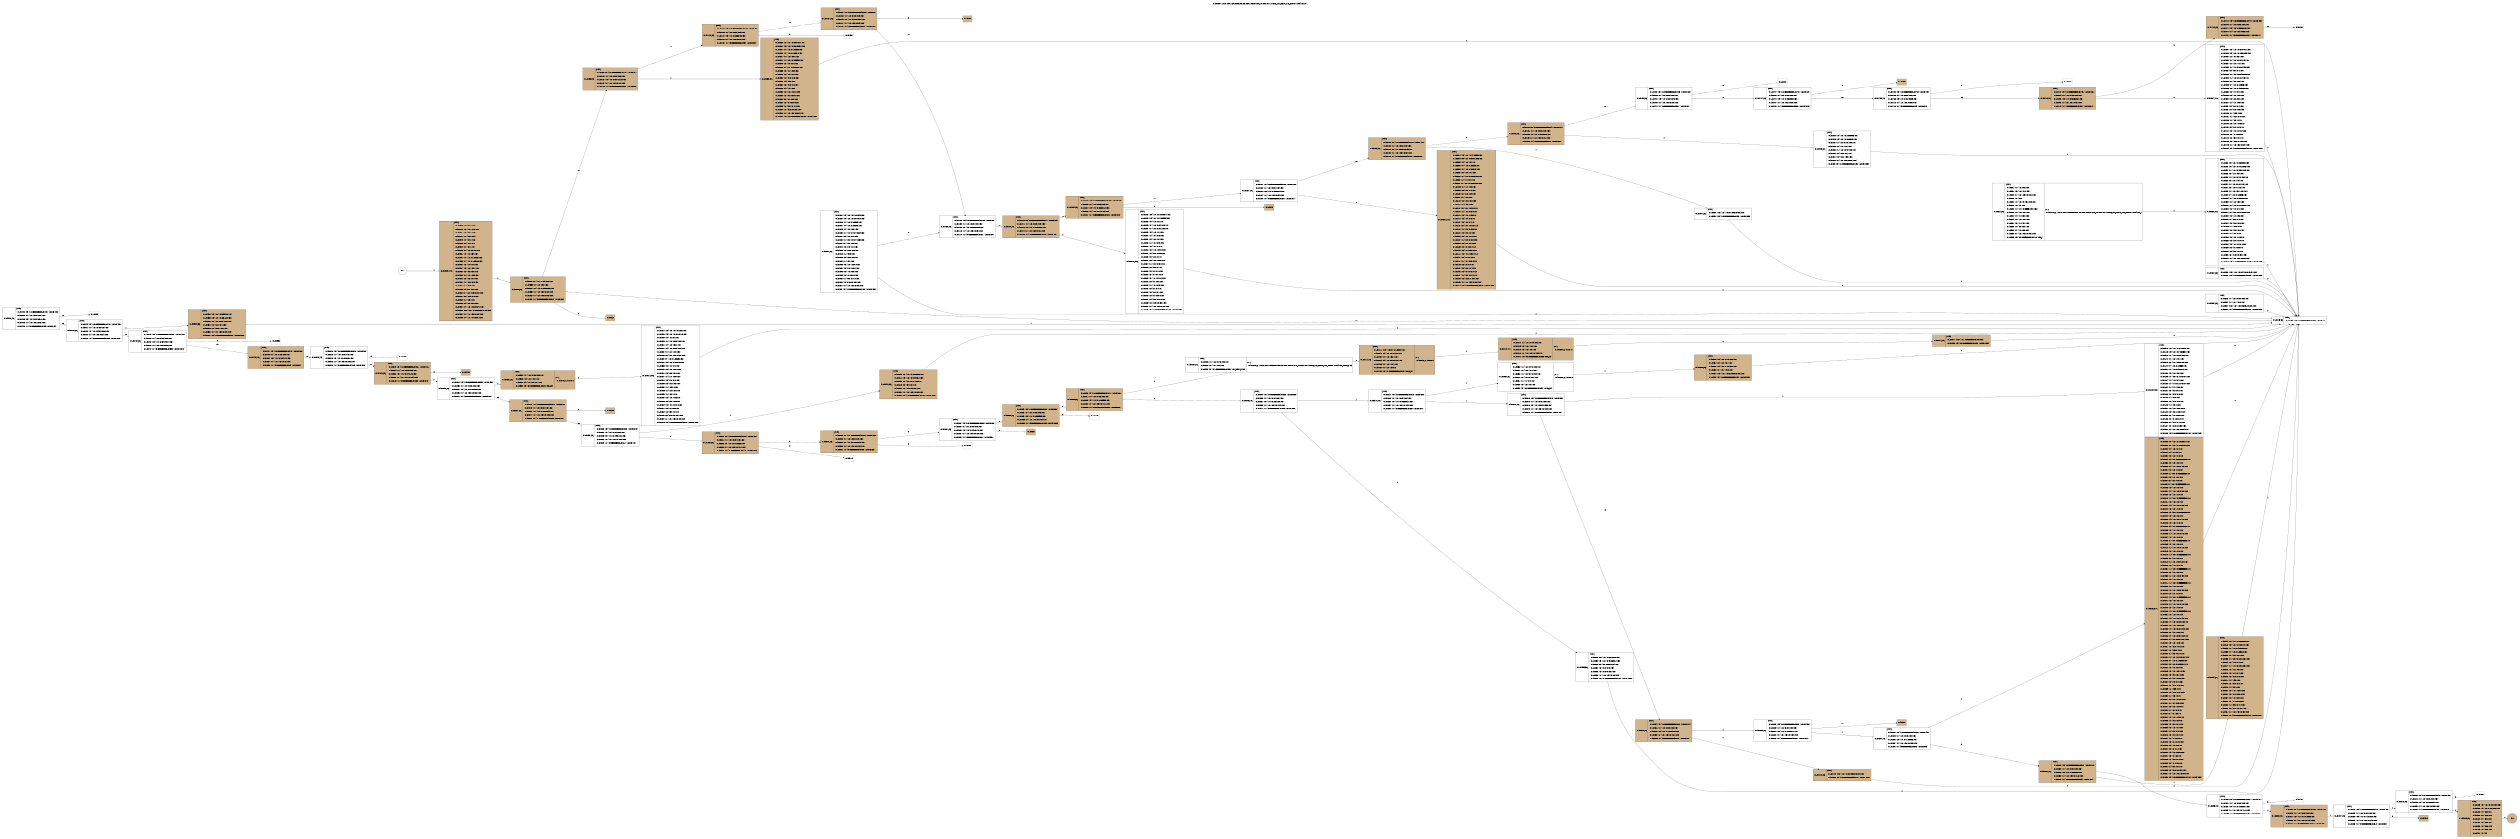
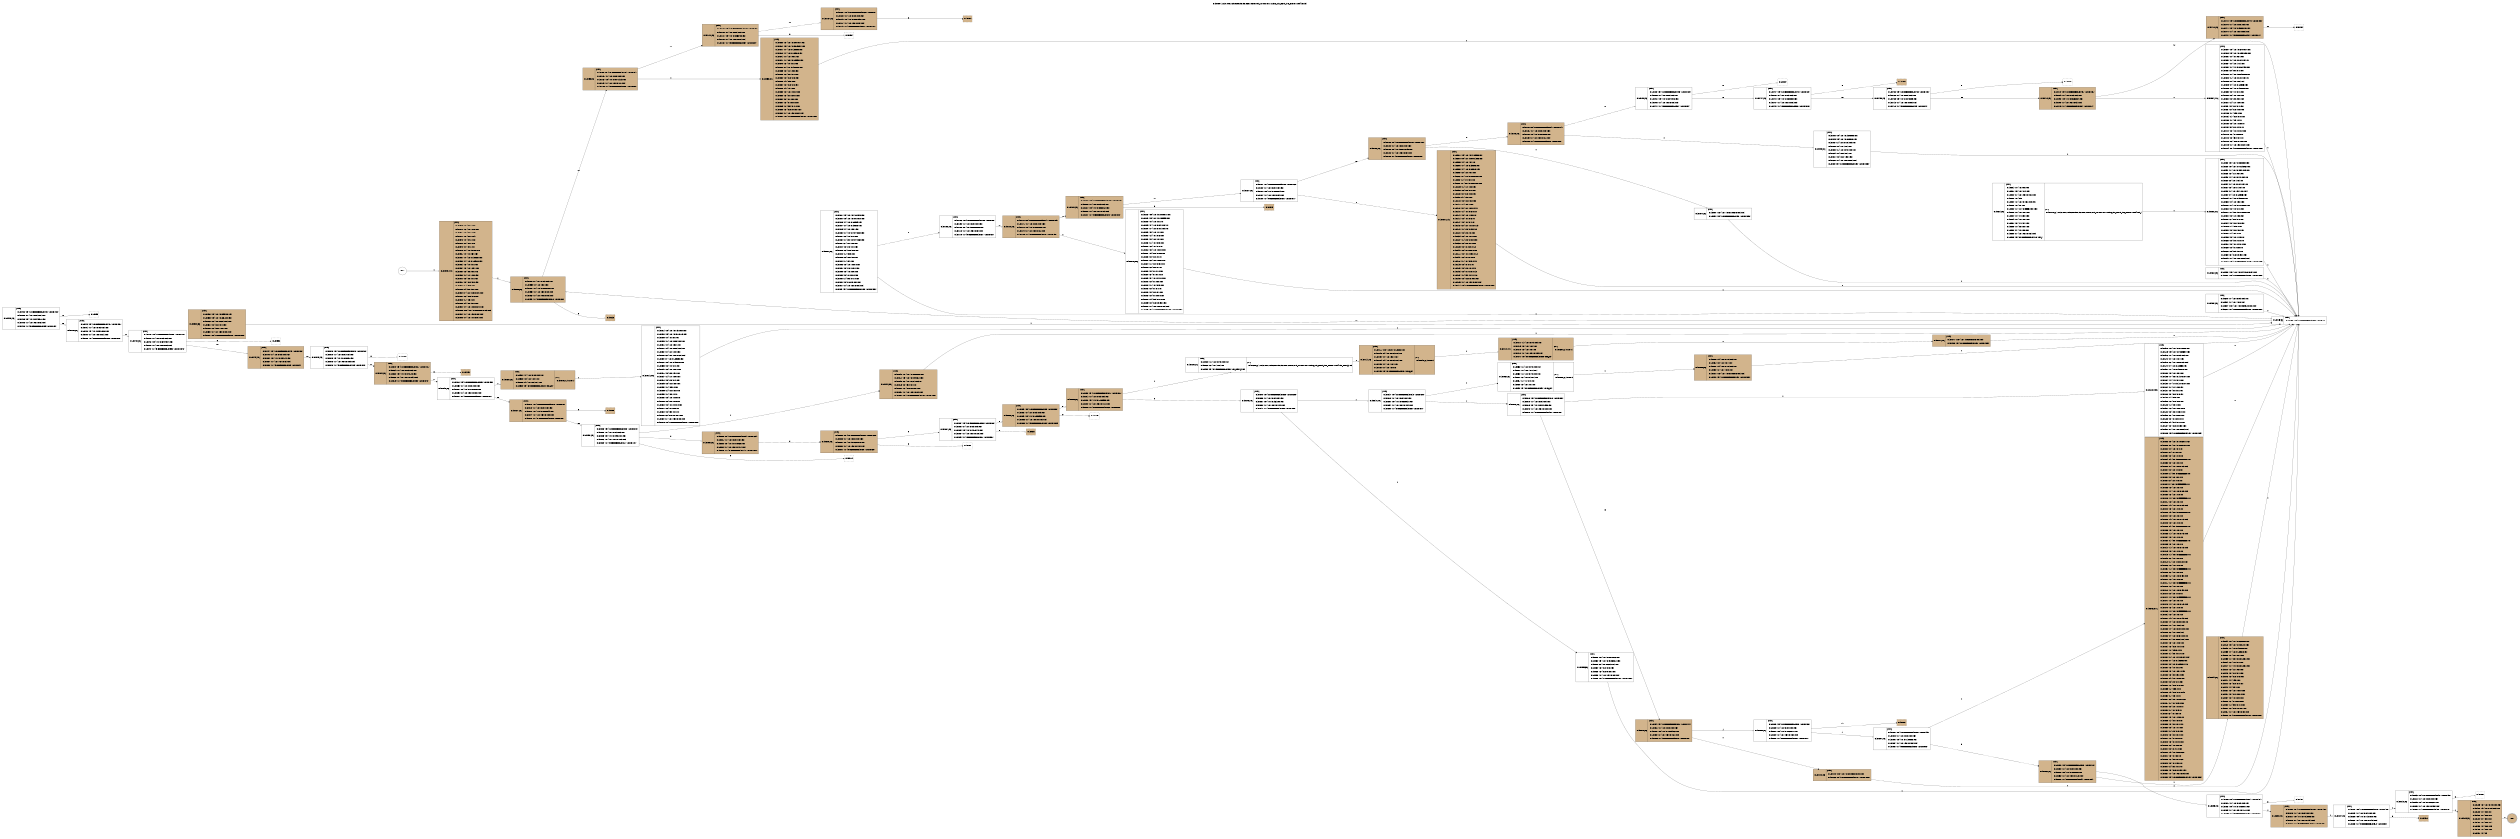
edge "0x401637 [28]" -> "0x401653 [28]": removed, label "21"
edge "0x4017bf [28]" -> "0x401e89 [30]": removed, label "1"
edge "0x40189f [28]" -> "0x402642": now "0x401883 [28]" -> "0x402642"
node "Exit": label "Exit" -> "Final"
